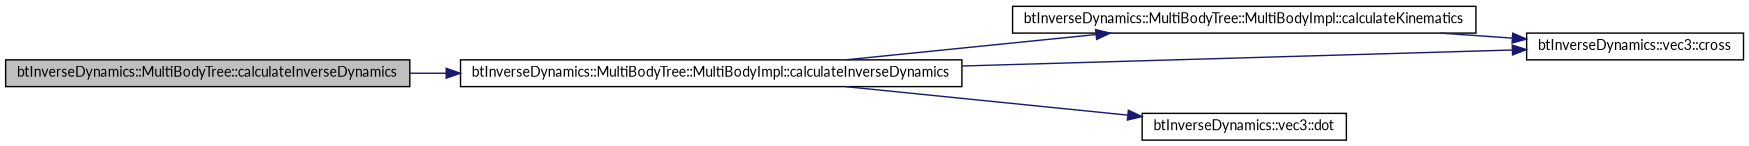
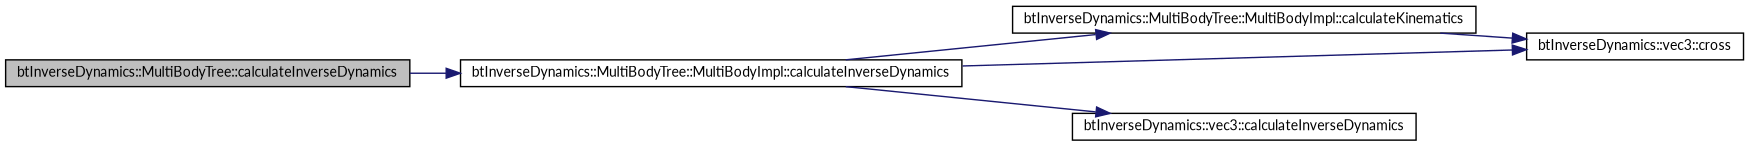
node "btInverseDynamics::vec3::dot": label "btInverseDynamics::vec3::dot" -> "btInverseDynamics::vec3::calculateInverseDynamics"
